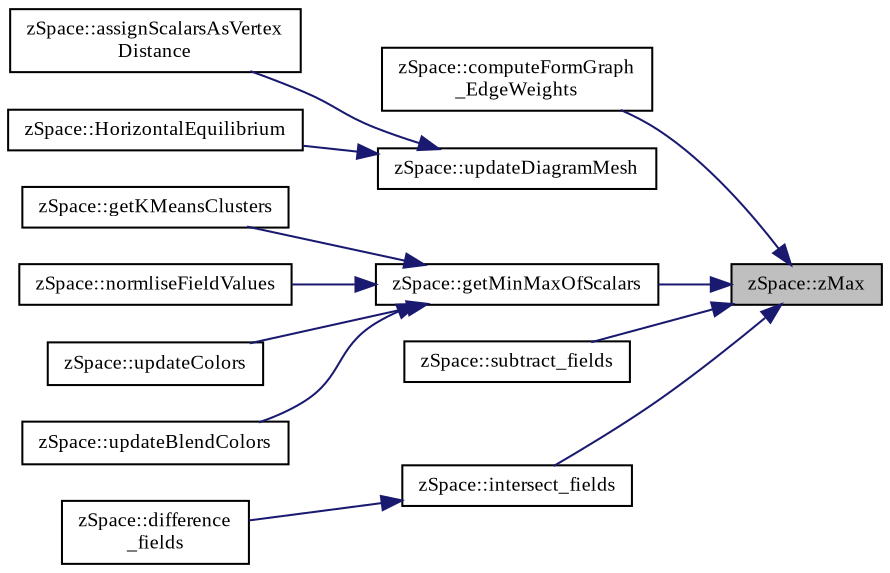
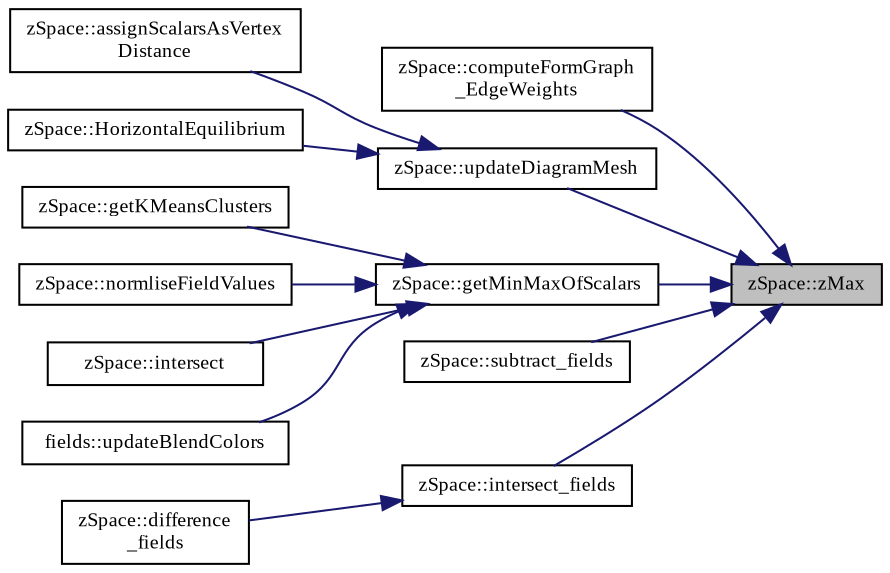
edge "zSpace::updateDiagramMesh" -> "zSpace::zMax": added
node "zSpace::updateColors": label "zSpace::updateColors" -> "zSpace::intersect"
node "zSpace::updateBlendColors": label "zSpace::updateBlendColors" -> "fields::updateBlendColors"
